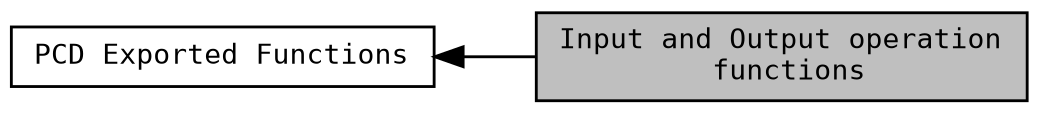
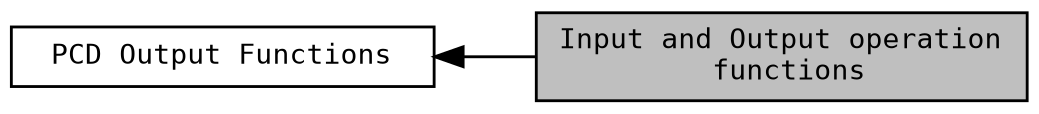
node "PCD Exported Functions": label "PCD Exported Functions" -> "PCD Output Functions"
